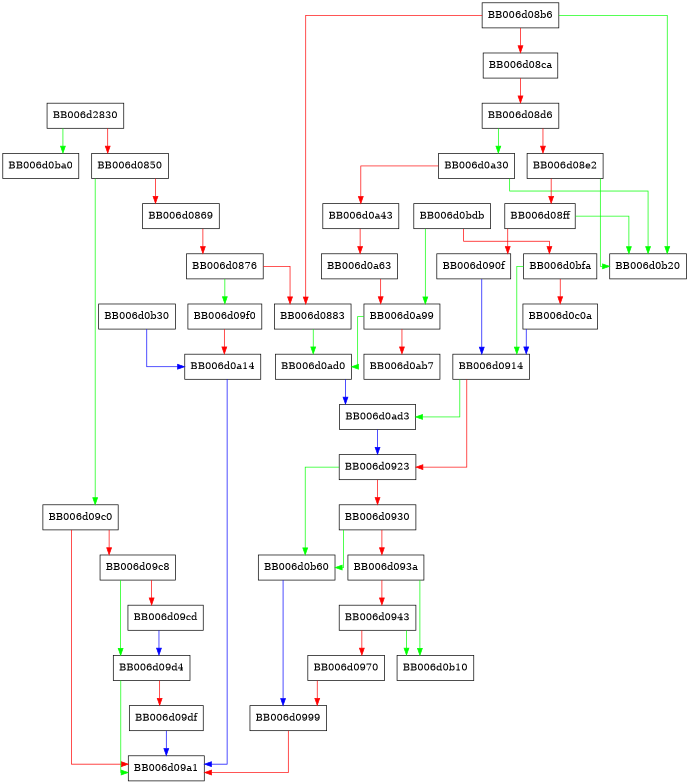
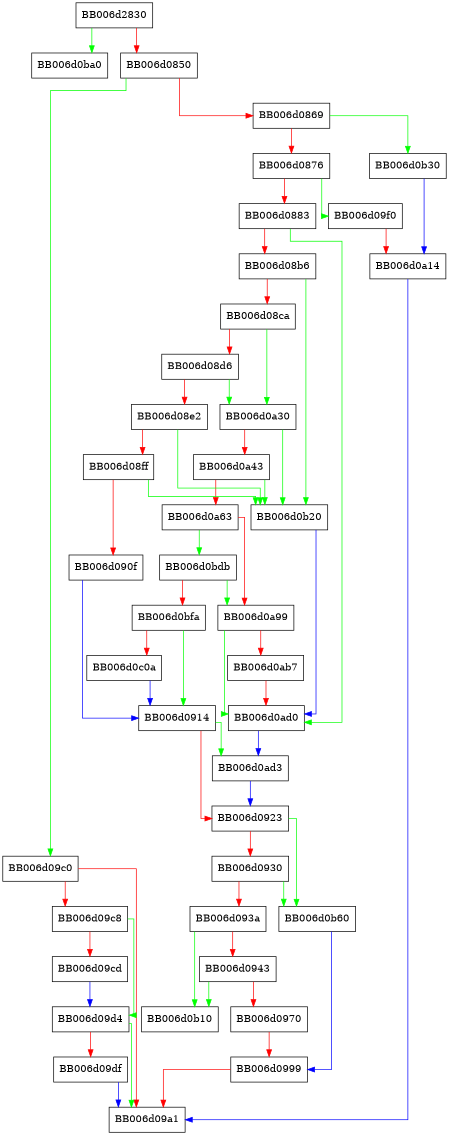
edge "BB006d08b6" -> "BB006d0883": reversed
edge "BB006d0869" -> "BB006d0b30": added
edge "BB006d08ca" -> "BB006d0a30": added
edge "BB006d0a43" -> "BB006d0b20": added
edge "BB006d0a63" -> "BB006d0bdb": added
edge "BB006d0b20" -> "BB006d0ad0": added
edge "BB006d0ab7" -> "BB006d0ad0": added
